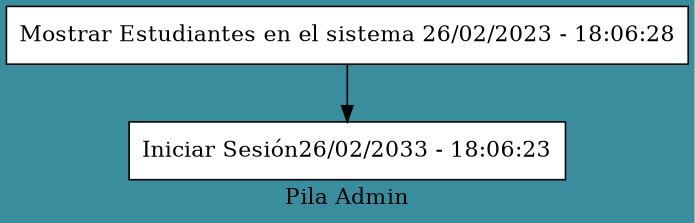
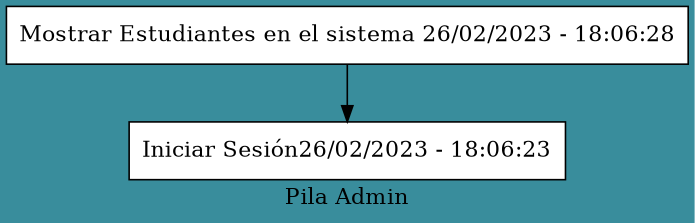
node "Iniciar Sesión26/02/2033 - 18:06:23": label "Iniciar Sesión26/02/2033 - 18:06:23" -> "Iniciar Sesión26/02/2023 - 18:06:23"
